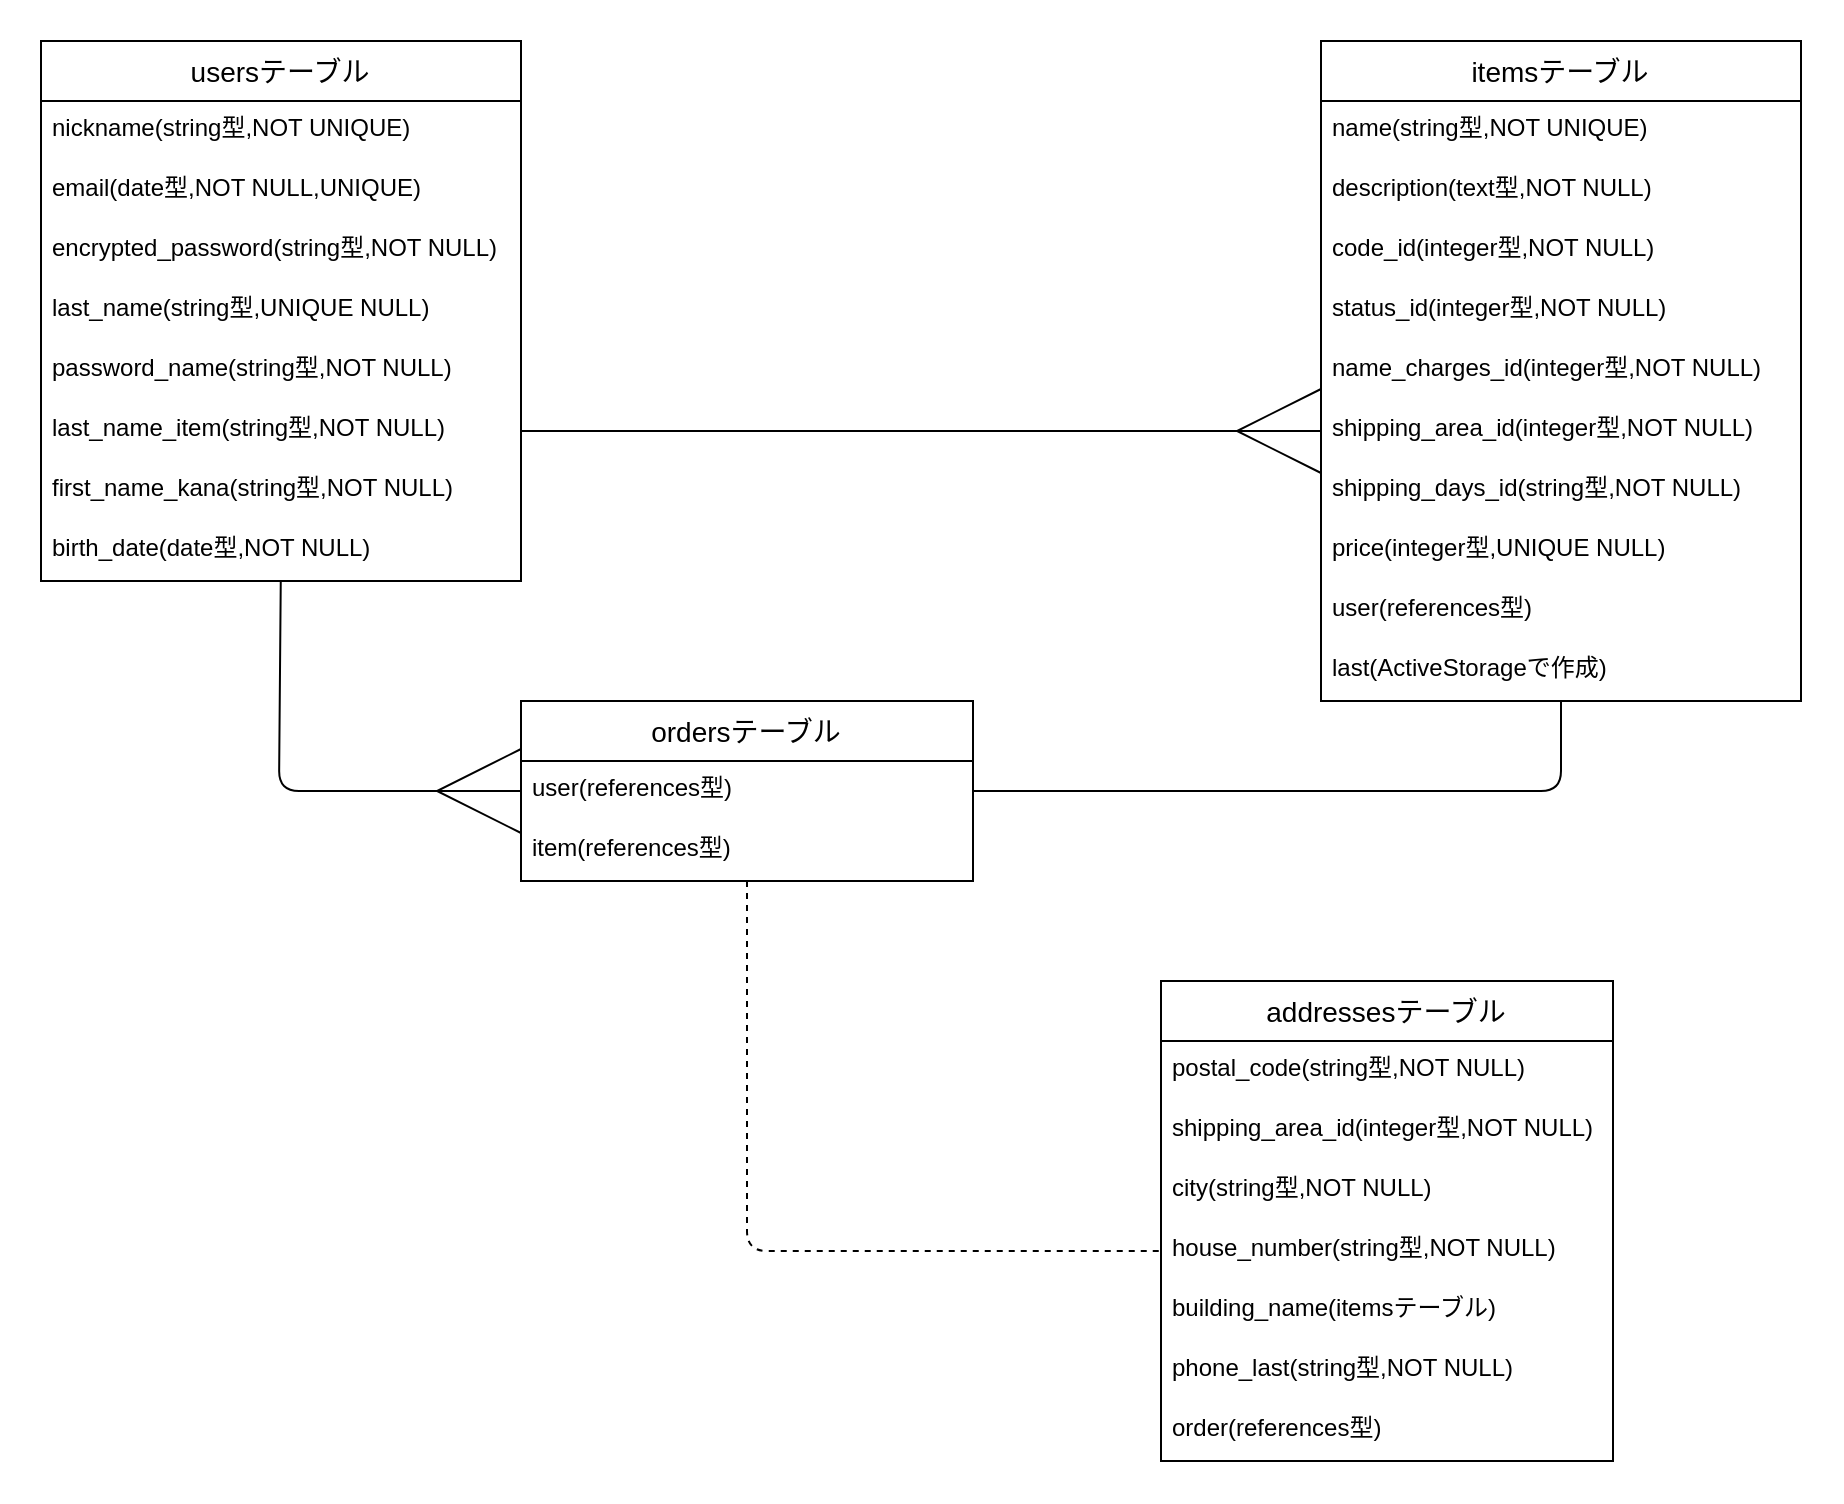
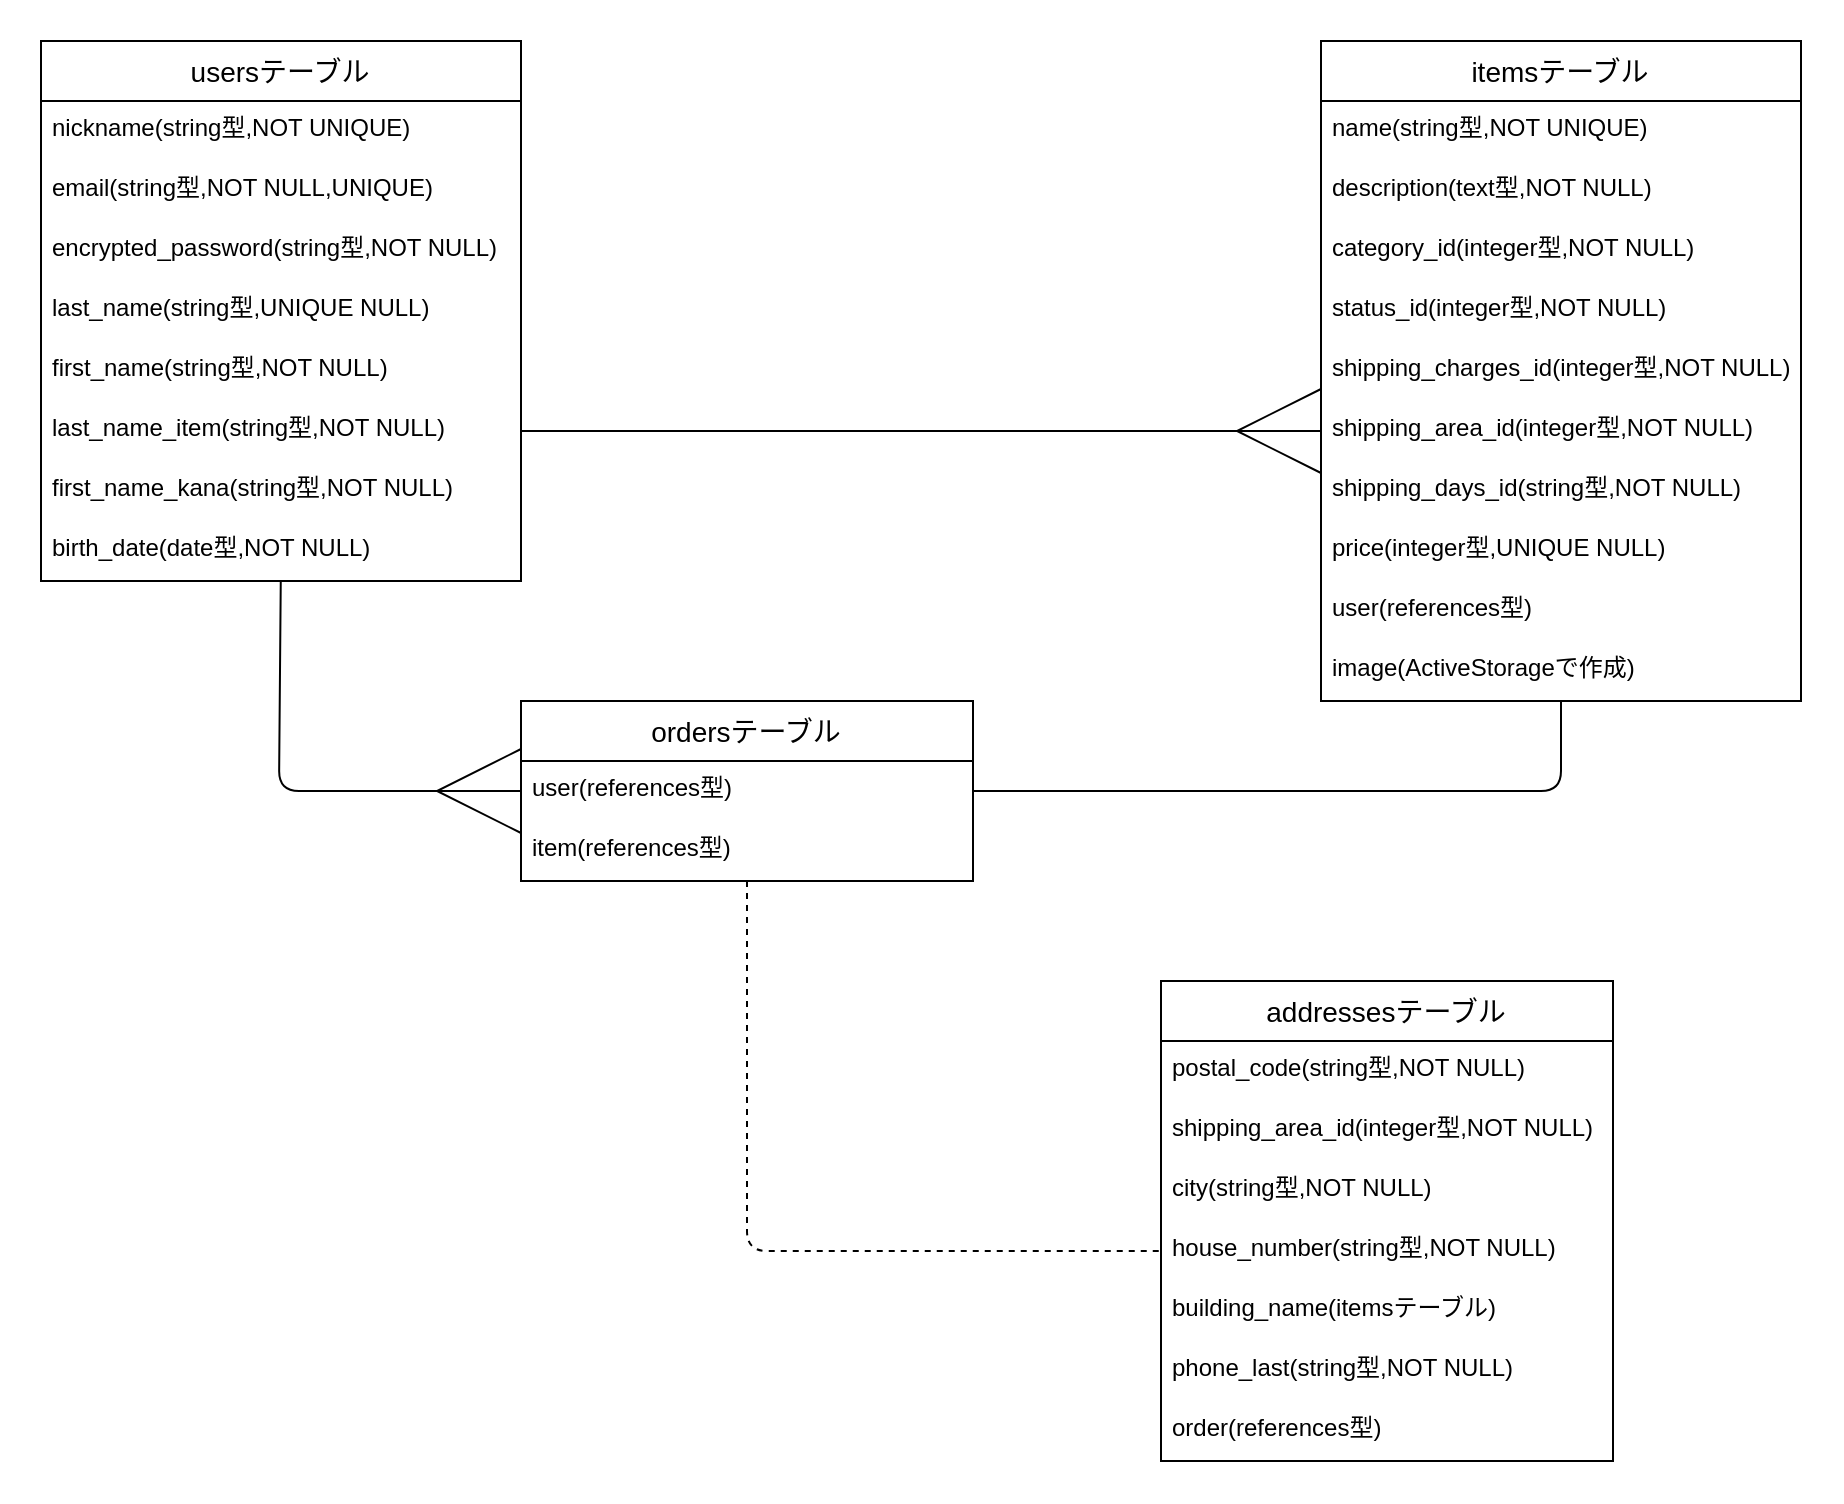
node "email(date型,NOT NULL,UNIQUE)": label "email(date型,NOT NULL,UNIQUE)" -> "email(string型,NOT NULL,UNIQUE)"
node "code_id(integer型,NOT NULL)": label "code_id(integer型,NOT NULL)" -> "category_id(integer型,NOT NULL)"
node "password_name(string型,NOT NULL)": label "password_name(string型,NOT NULL)" -> "first_name(string型,NOT NULL)"
node "name_charges_id(integer型,NOT NULL)": label "name_charges_id(integer型,NOT NULL)" -> "shipping_charges_id(integer型,NOT NULL)"
node "last(ActiveStorageで作成)": label "last(ActiveStorageで作成)" -> "image(ActiveStorageで作成)"
